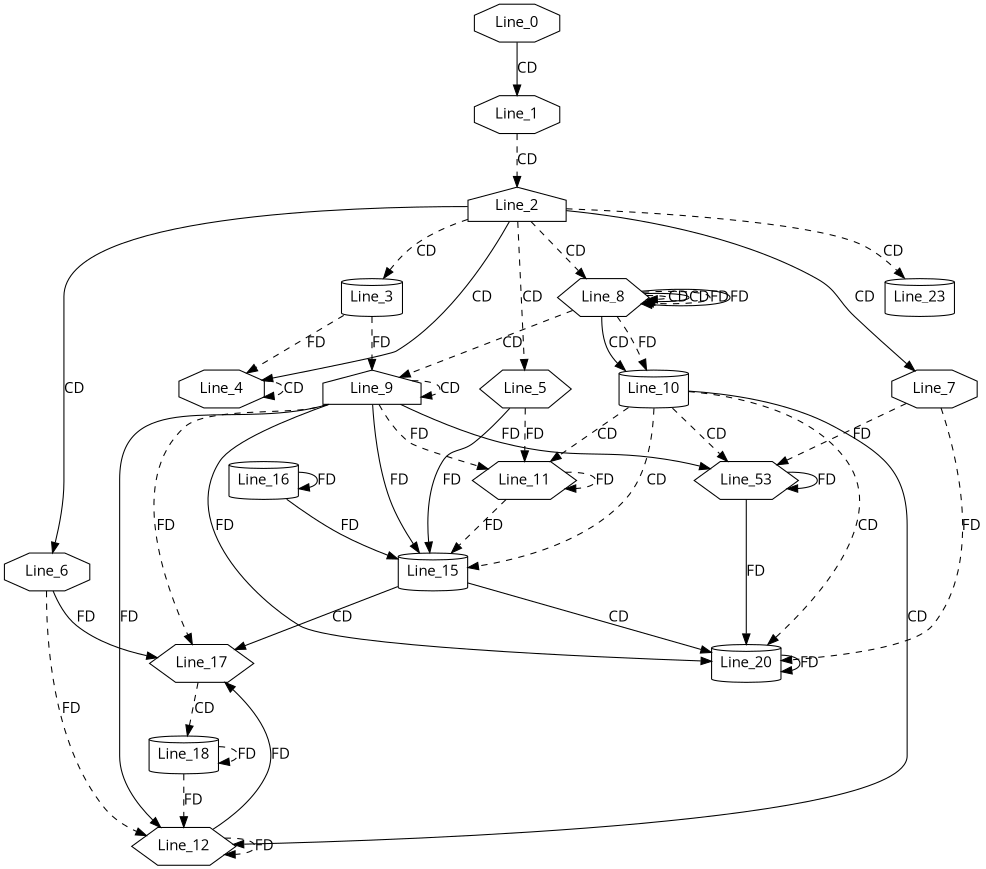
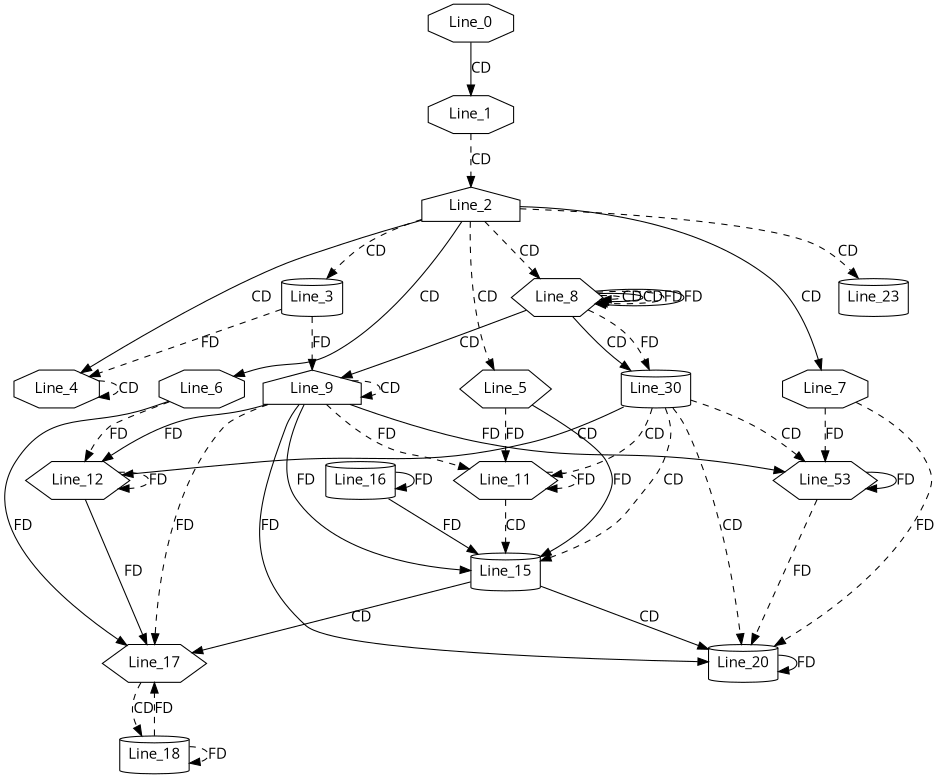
edge "Line_8" -> "Line_9": style dashed -> solid
node "Line_10": label "Line_10" -> "Line_30"
edge "Line_11" -> "Line_15": label "FD" -> "CD"
edge "Line_53" -> "Line_20": style solid -> dashed
edge "Line_18" -> "Line_12": now "Line_18" -> "Line_17"
